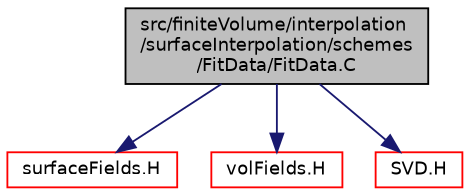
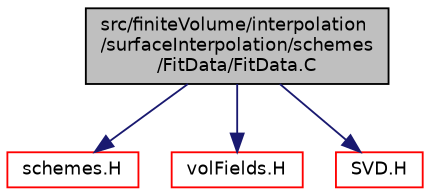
node "surfaceFields.H": label "surfaceFields.H" -> "schemes.H"
